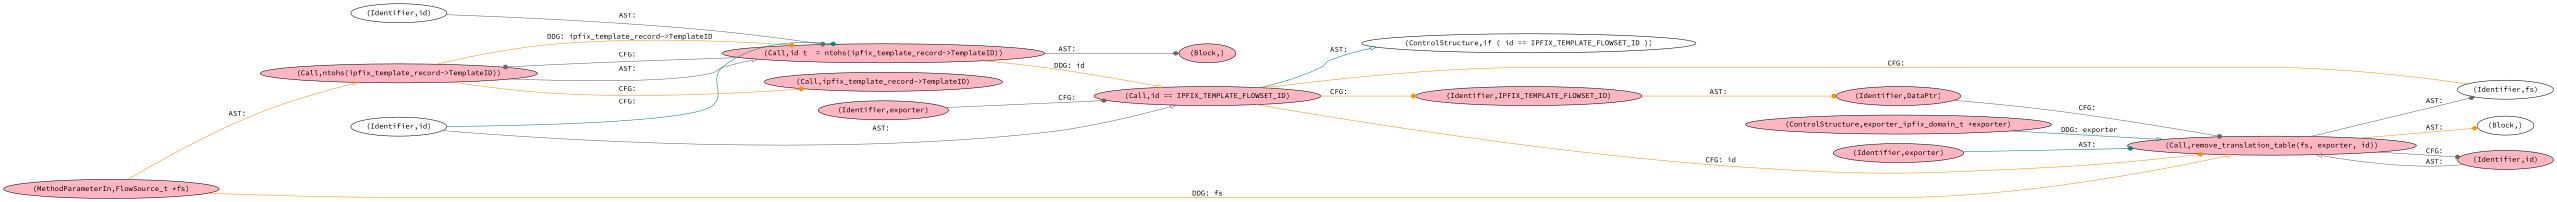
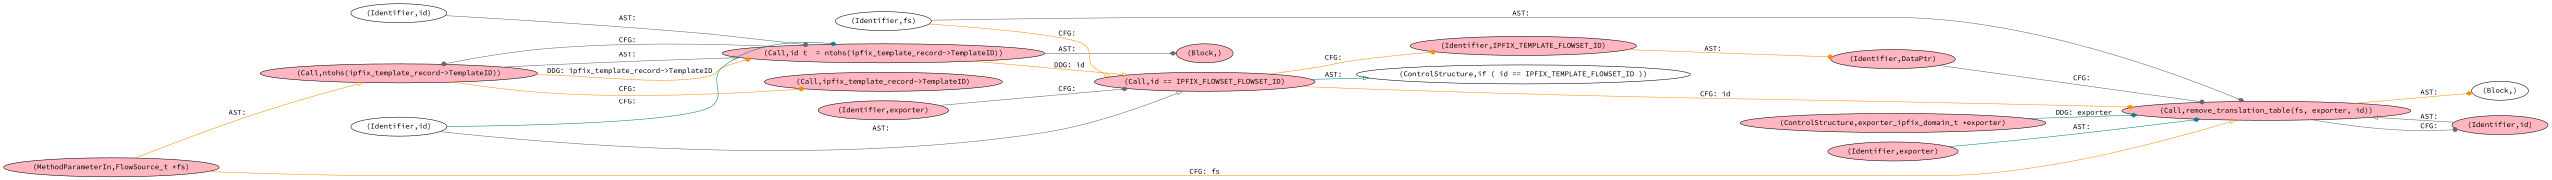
node "(Call,id == IPFIX_TEMPLATE_FLOWSET_ID)": label "(Call,id == IPFIX_TEMPLATE_FLOWSET_ID)" -> "(Call,id == IPFIX_FLOWSET_FLOWSET_ID)"
edge "(Call,remove_translation_table(fs, exporter, id))" -> "(Identifier,fs)": reversed
edge "(ControlStructure,exporter_ipfix_domain_t *exporter)" -> "(Call,remove_translation_table(fs, exporter, id))": arrowhead onormal -> diamond
edge "(MethodParameterIn,FlowSource_t *fs)" -> "(Call,remove_translation_table(fs, exporter, id))": label "DDG: fs" -> "CFG: fs"
